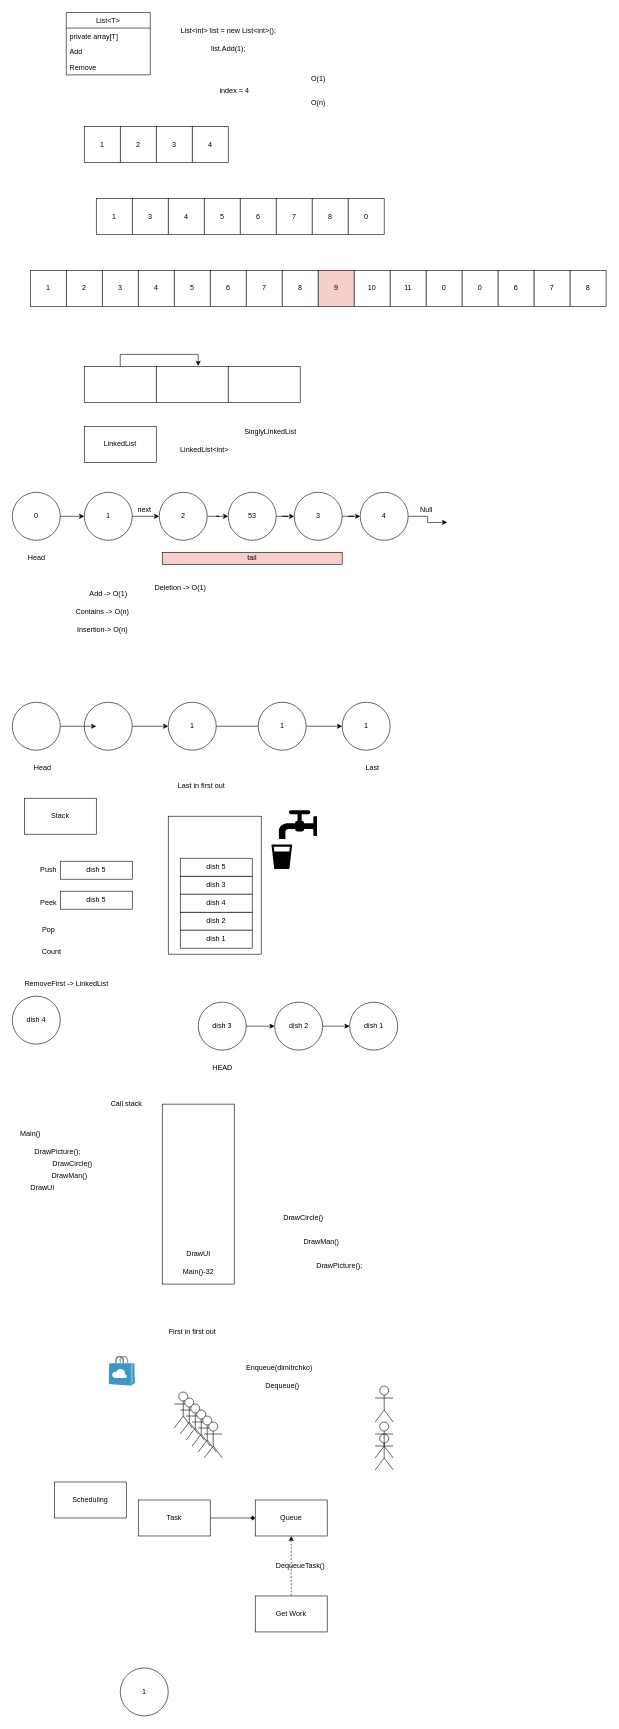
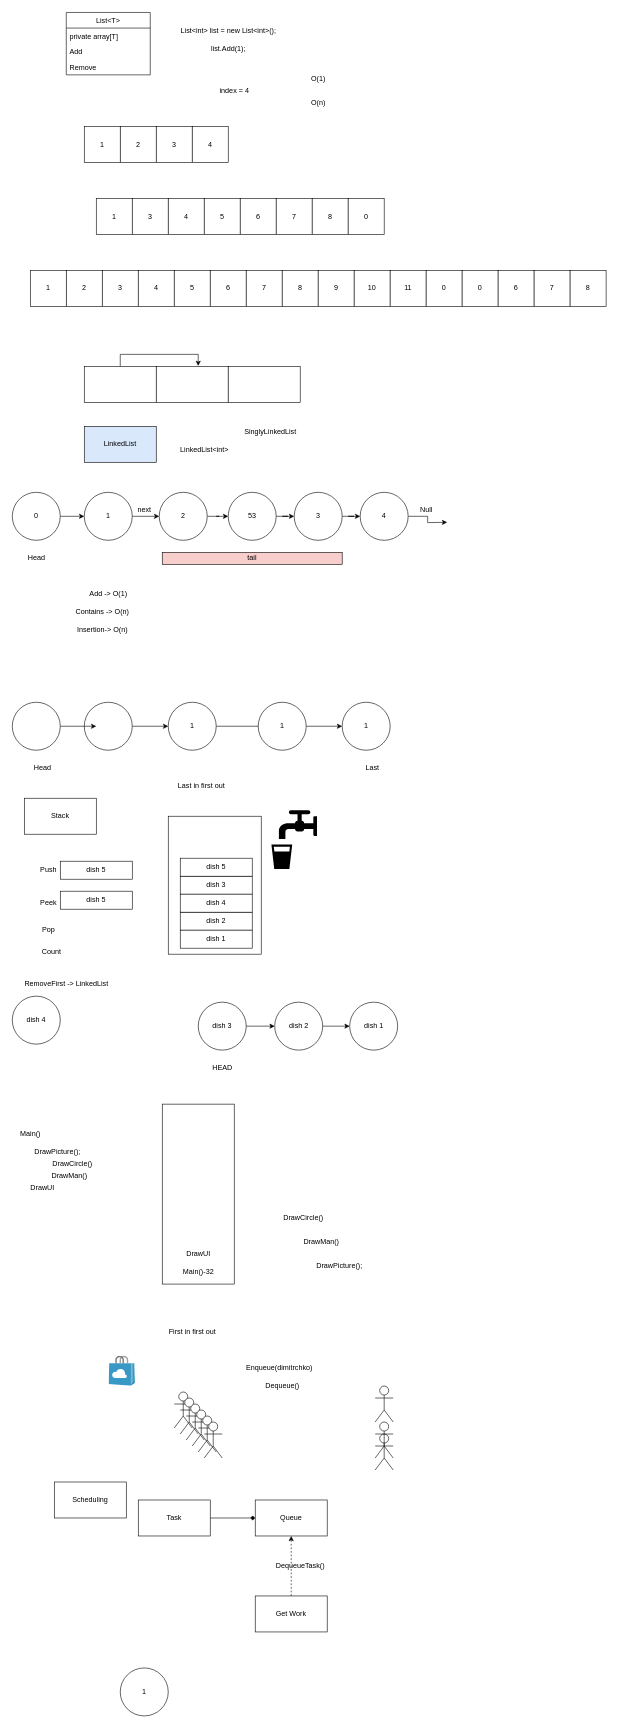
node "9": fillcolor #f8cecc -> #ffffff
node "LinkedList": fillcolor #ffffff -> #dae8fc
node "Deletion -> O(1)": removed
node "Call stack": removed
